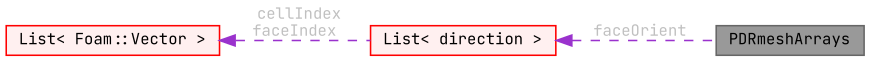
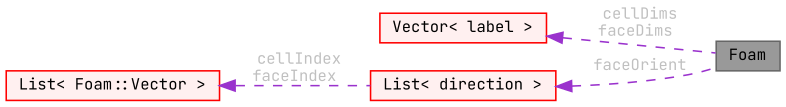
node "Vector< label >": added
node "PDRmeshArrays": label "PDRmeshArrays" -> "Foam"
